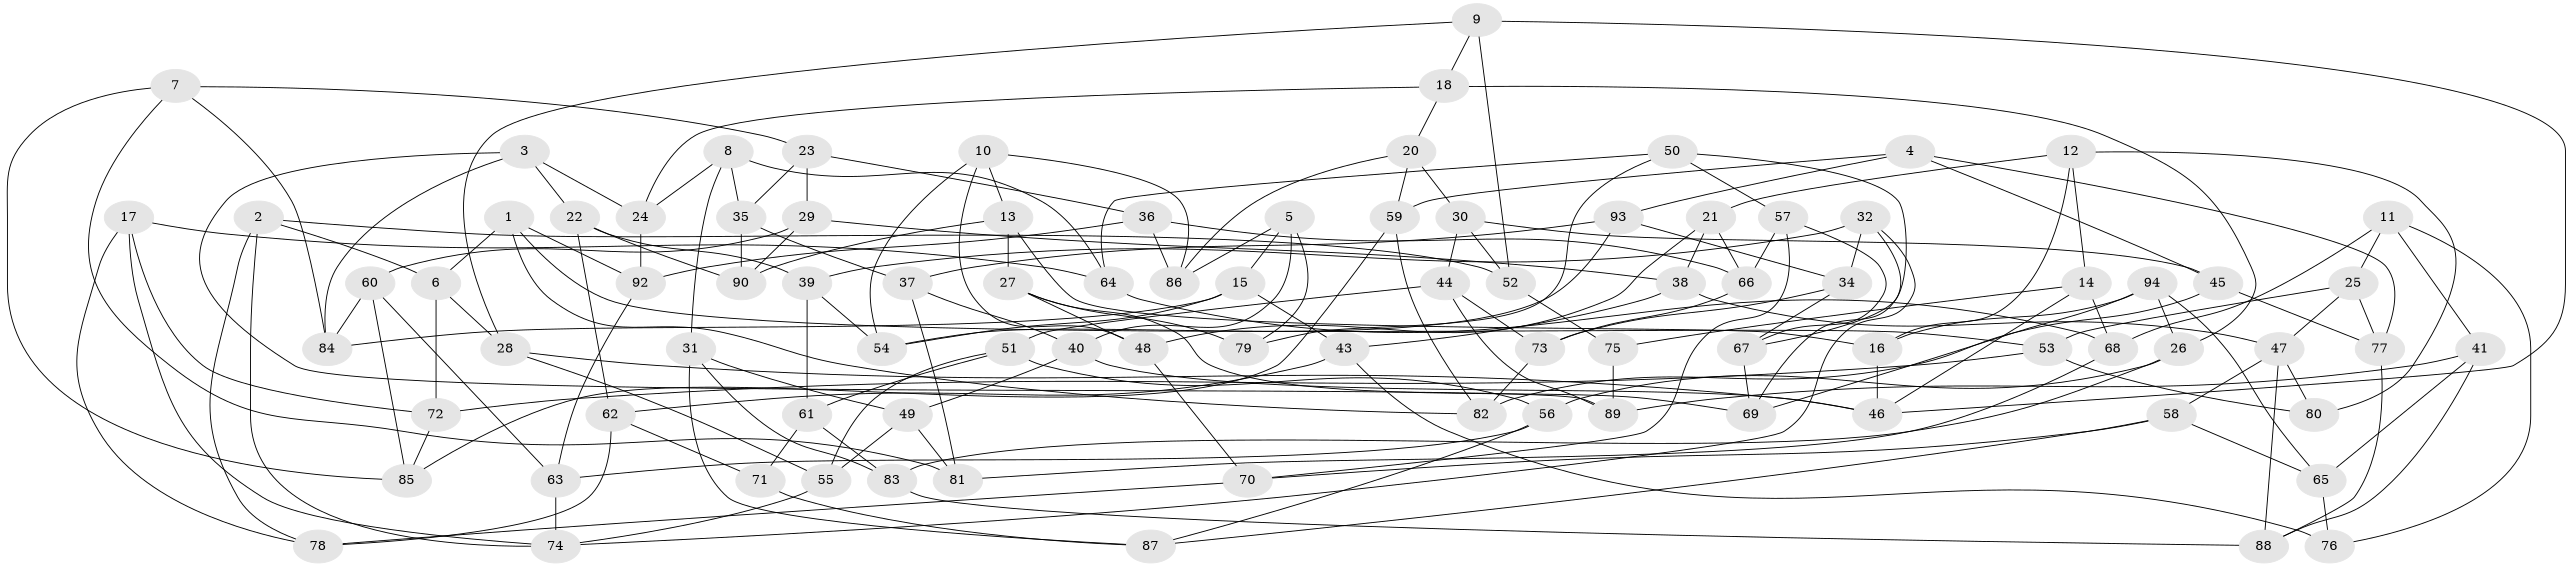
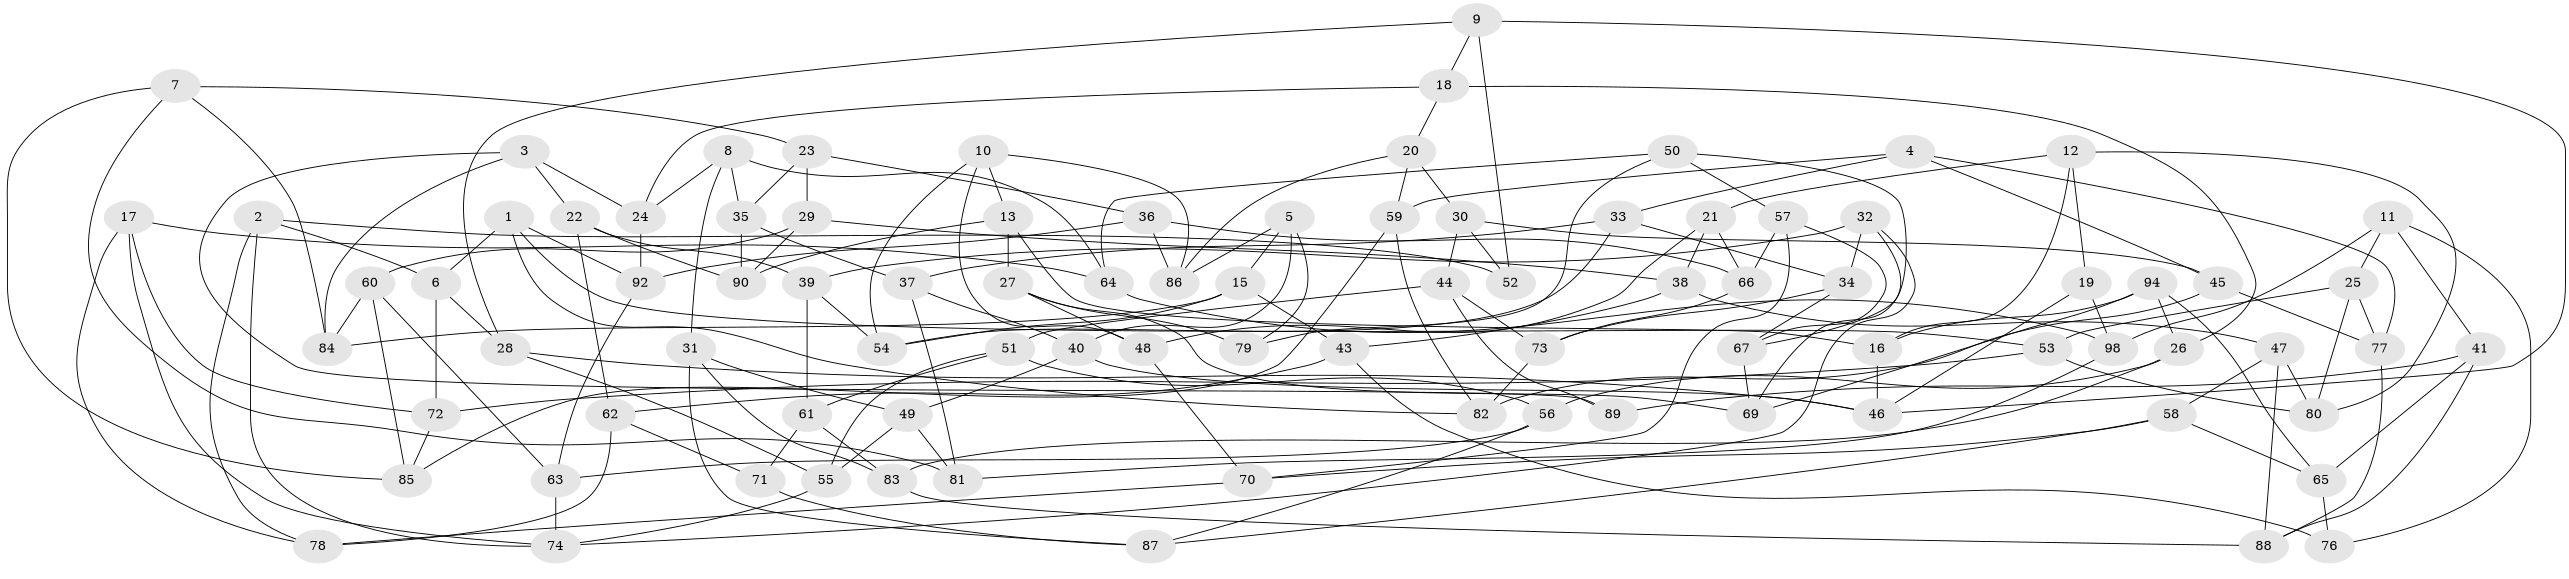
node "93": label "93" -> "33"
node "14": label "14" -> "19"
edge "25" -- "47": now "25" -- "80"
node "75": removed
node "68": label "68" -> "98"
